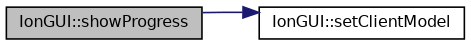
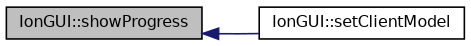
edge "IonGUI::showProgress" -> "IonGUI::setClientModel": reversed
